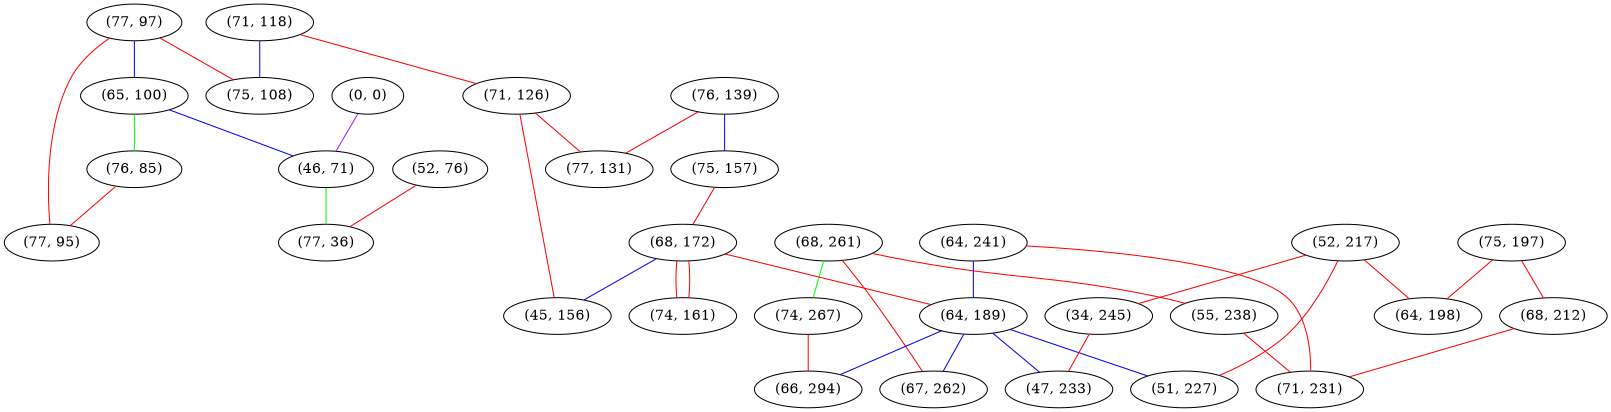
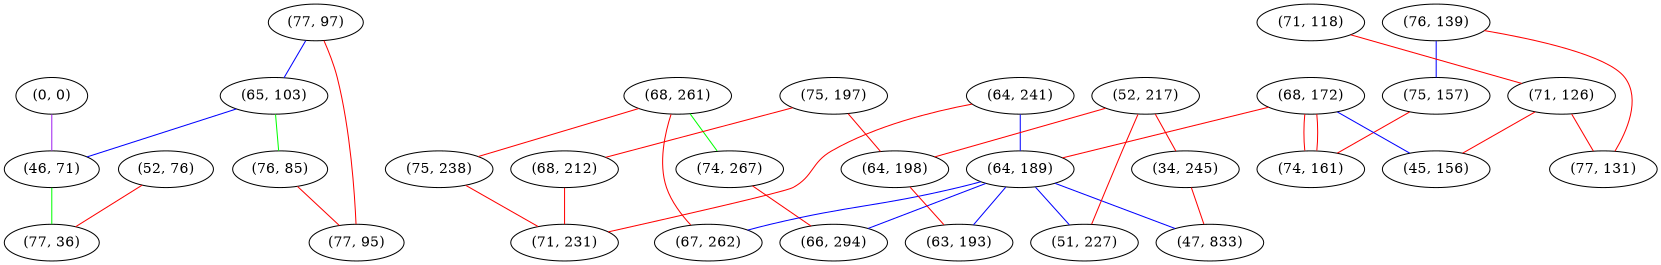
node "(65, 100)": label "(65, 100)" -> "(65, 103)"
node "(75, 108)": removed
edge "(75, 157)" -- "(68, 172)": now "(75, 157)" -- "(74, 161)"
node "(63, 193)": added
node "(55, 238)": label "(55, 238)" -> "(75, 238)"
node "(47, 233)": label "(47, 233)" -> "(47, 833)"
